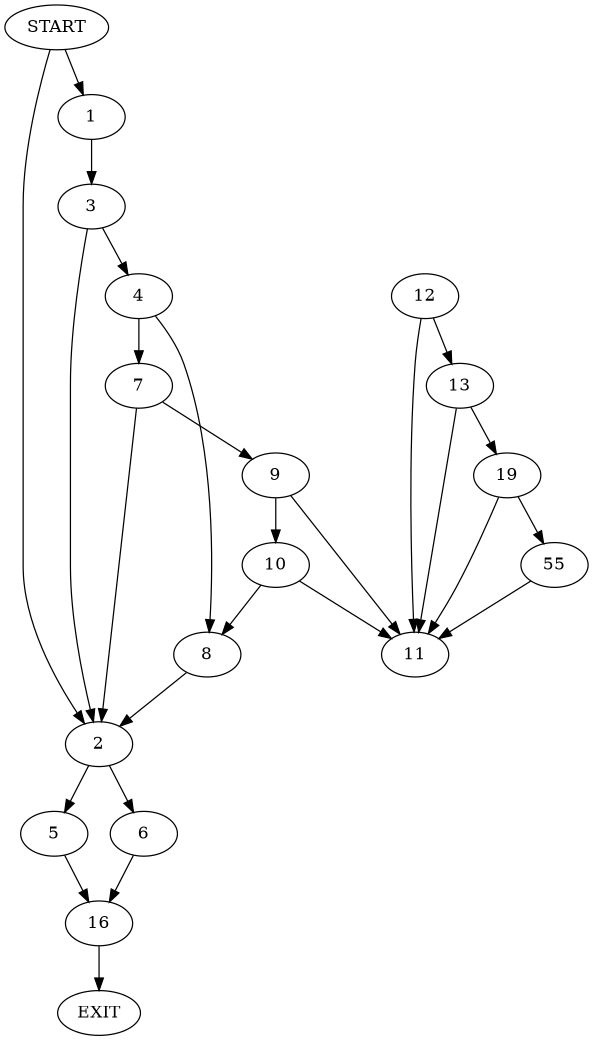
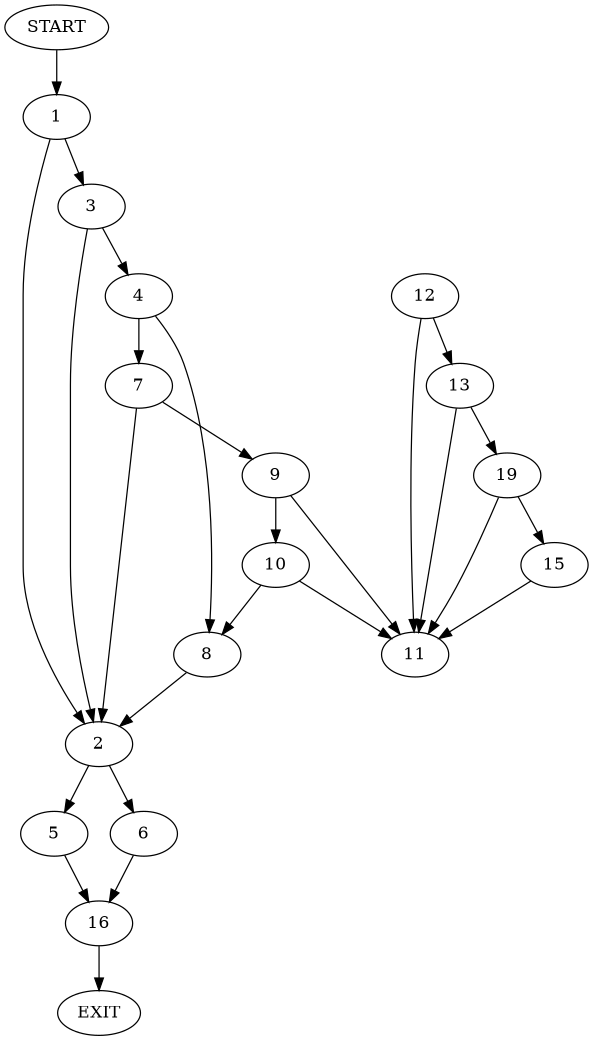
edge "START" -> "2": now "1" -> "2"
node "55": label "55" -> "15"
